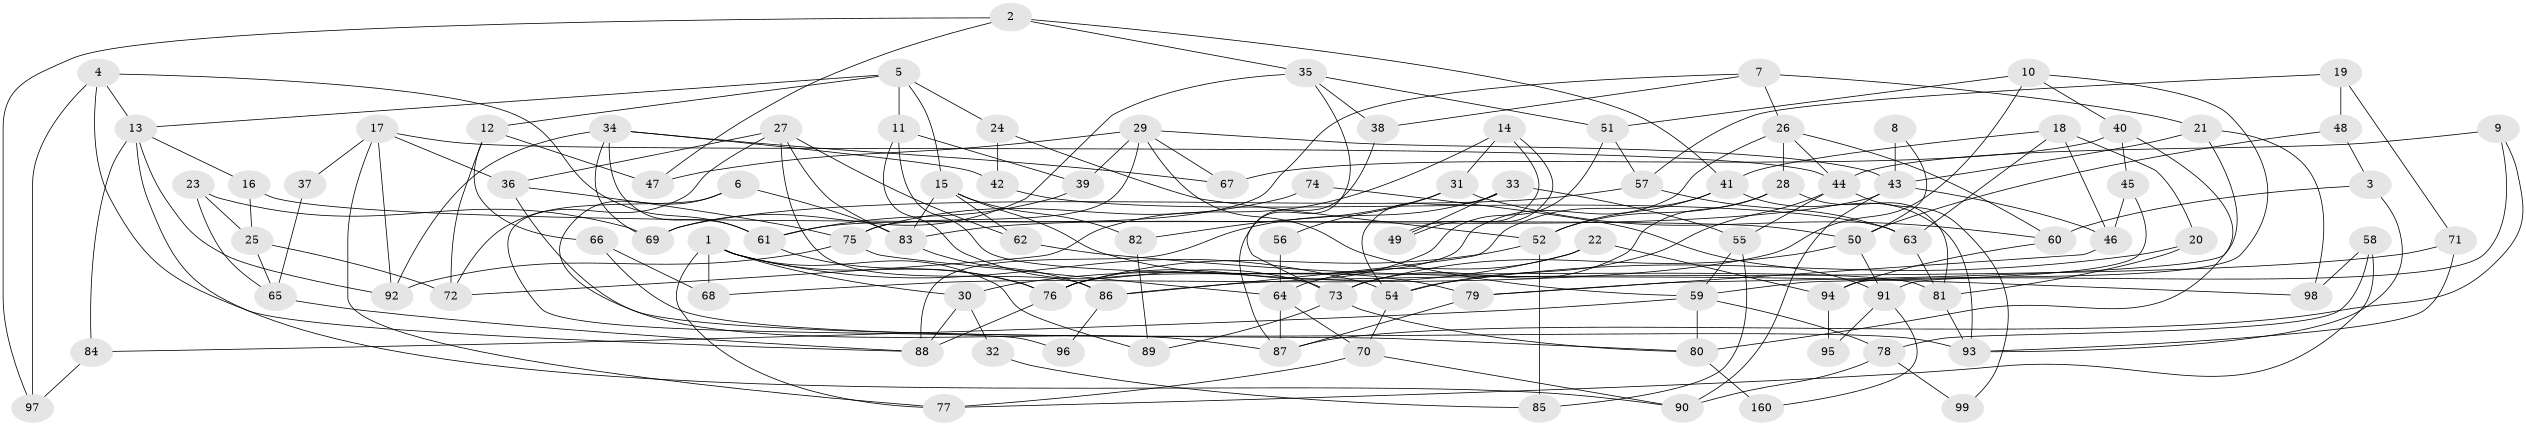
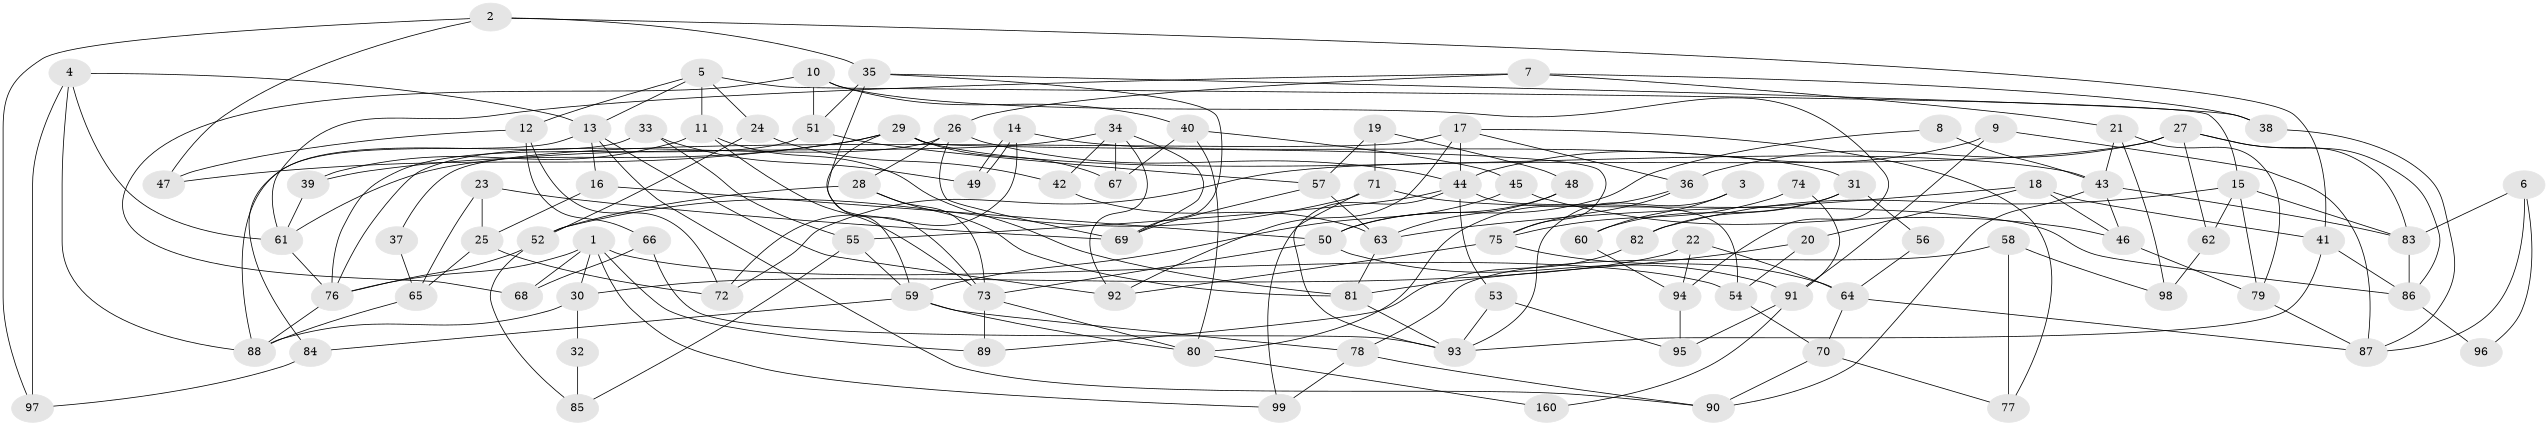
edge "48" -- "3": now "48" -- "63"
edge "26" -- "60": now "26" -- "69"
edge "41" -- "52": now "71" -- "52"
edge "33" -- "54": removed
node "53": added
edge "1" -- "77": now "1" -- "99"
